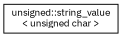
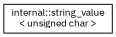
node "unsigned::string_value < unsigned char >": label "unsigned::string_value < unsigned char >" -> "internal::string_value < unsigned char >"
